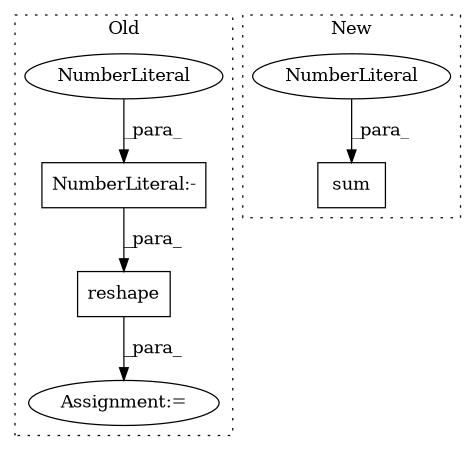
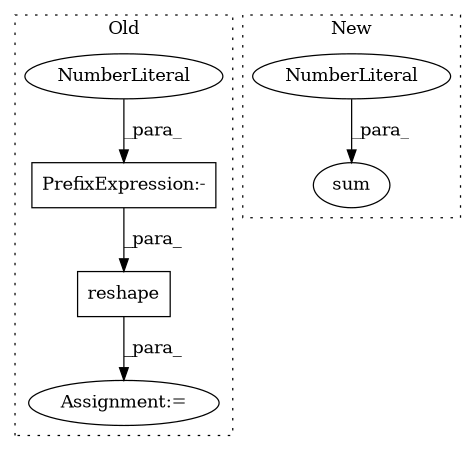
node "NumberLiteral:-": label "NumberLiteral:-" -> "PrefixExpression:-"
node "sum": shape box -> ellipse
